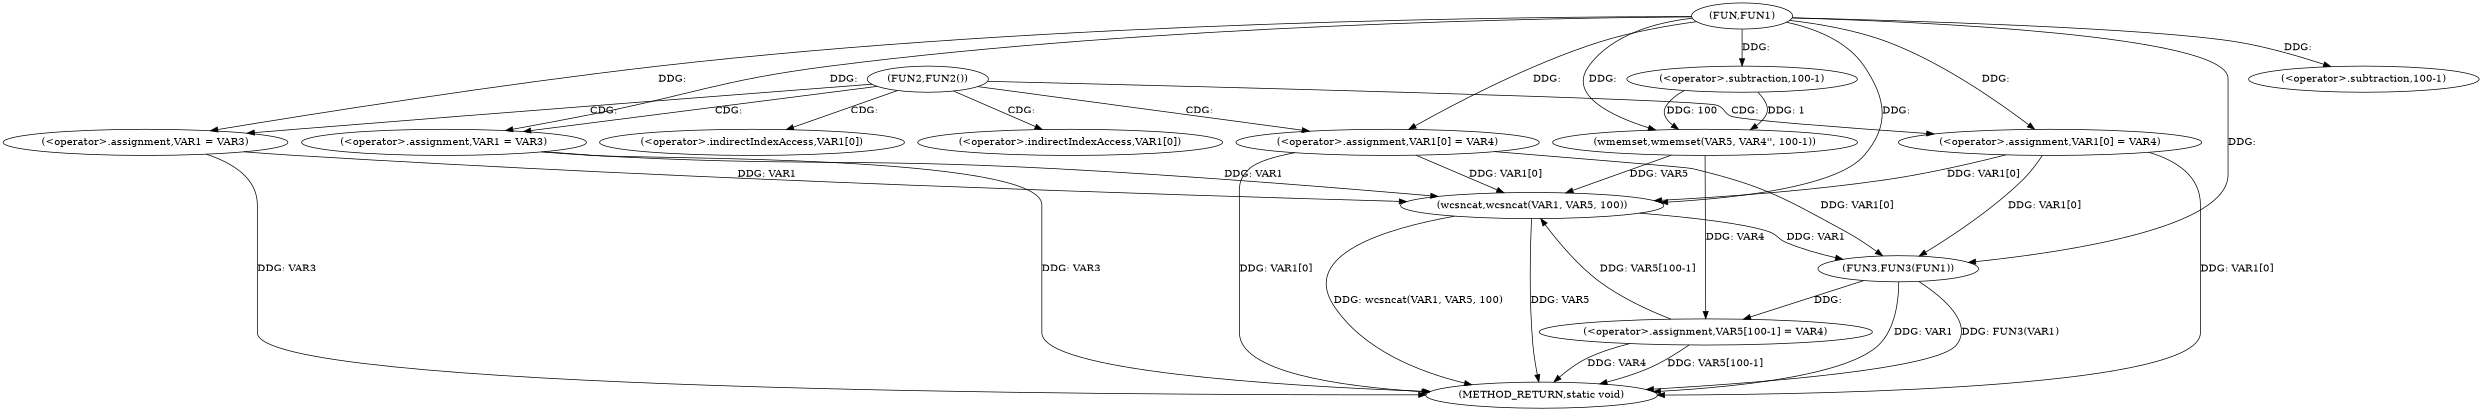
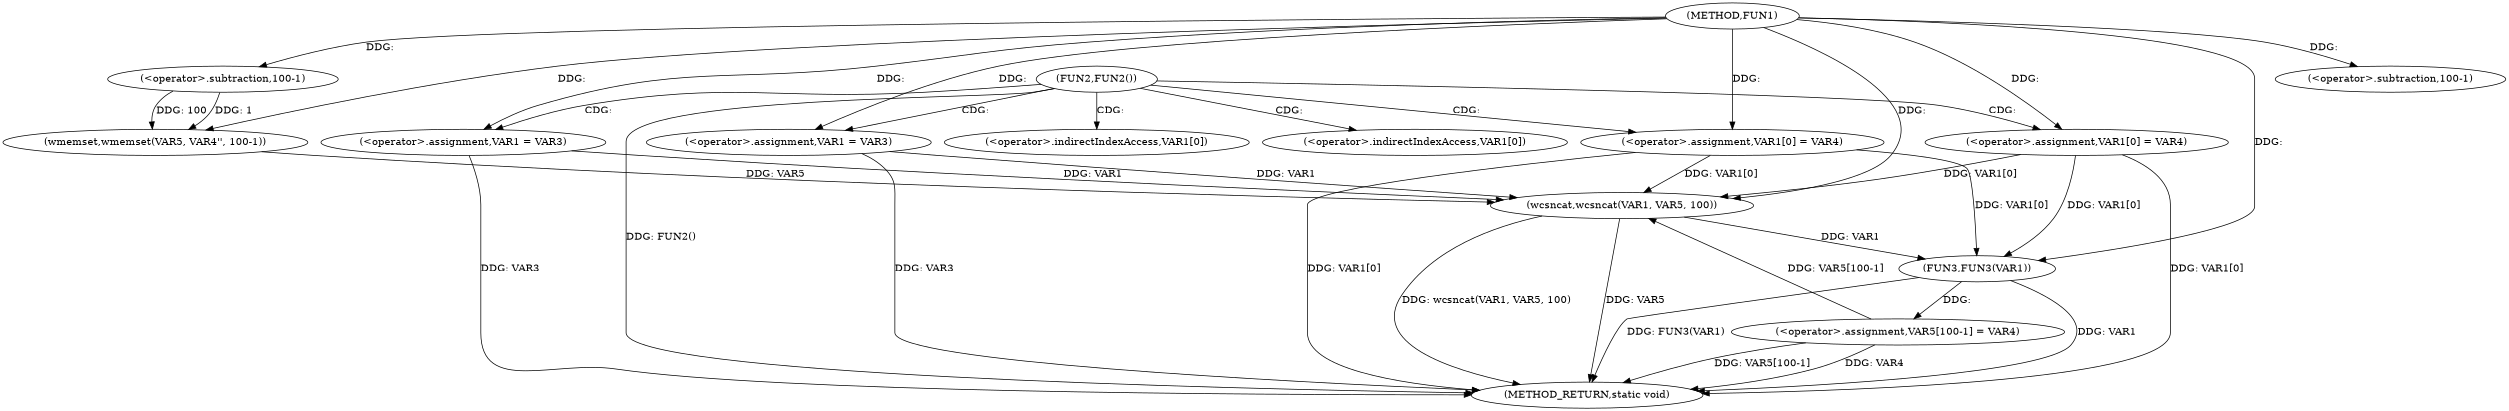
node "(FUN,FUN1)": label "(FUN,FUN1)" -> "(METHOD,FUN1)"
edge "(wmemset,wmemset(VAR5, VAR4'', 100-1))" -> "(<operator>.assignment,VAR5[100-1] = VAR4)": removed, label "DDG: VAR4"
node "(FUN3,FUN3(FUN1))": label "(FUN3,FUN3(FUN1))" -> "(FUN3,FUN3(VAR1))"
edge "(FUN2,FUN2())" -> "(METHOD_RETURN,static void)": added, label "DDG: FUN2()"
